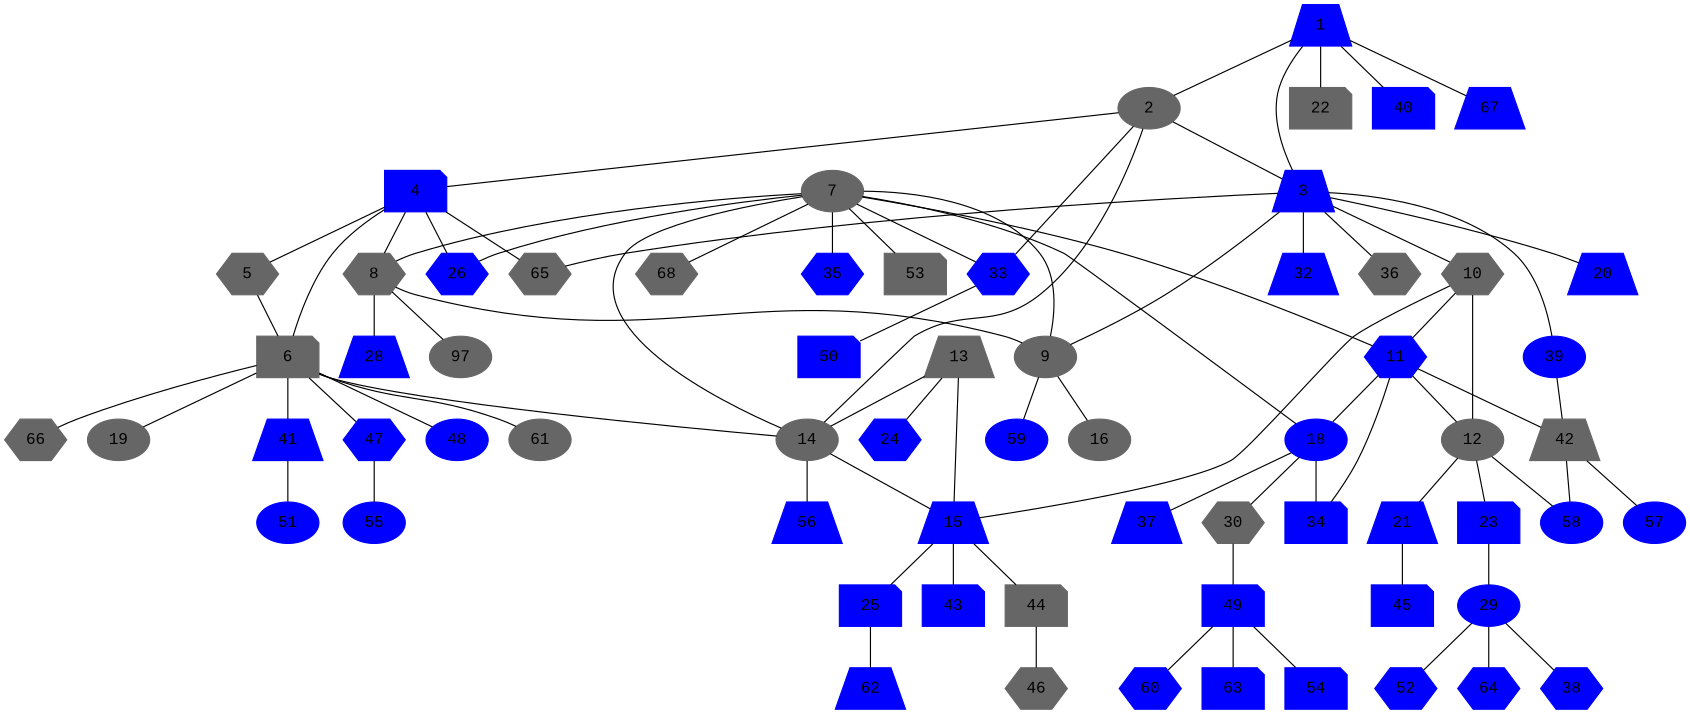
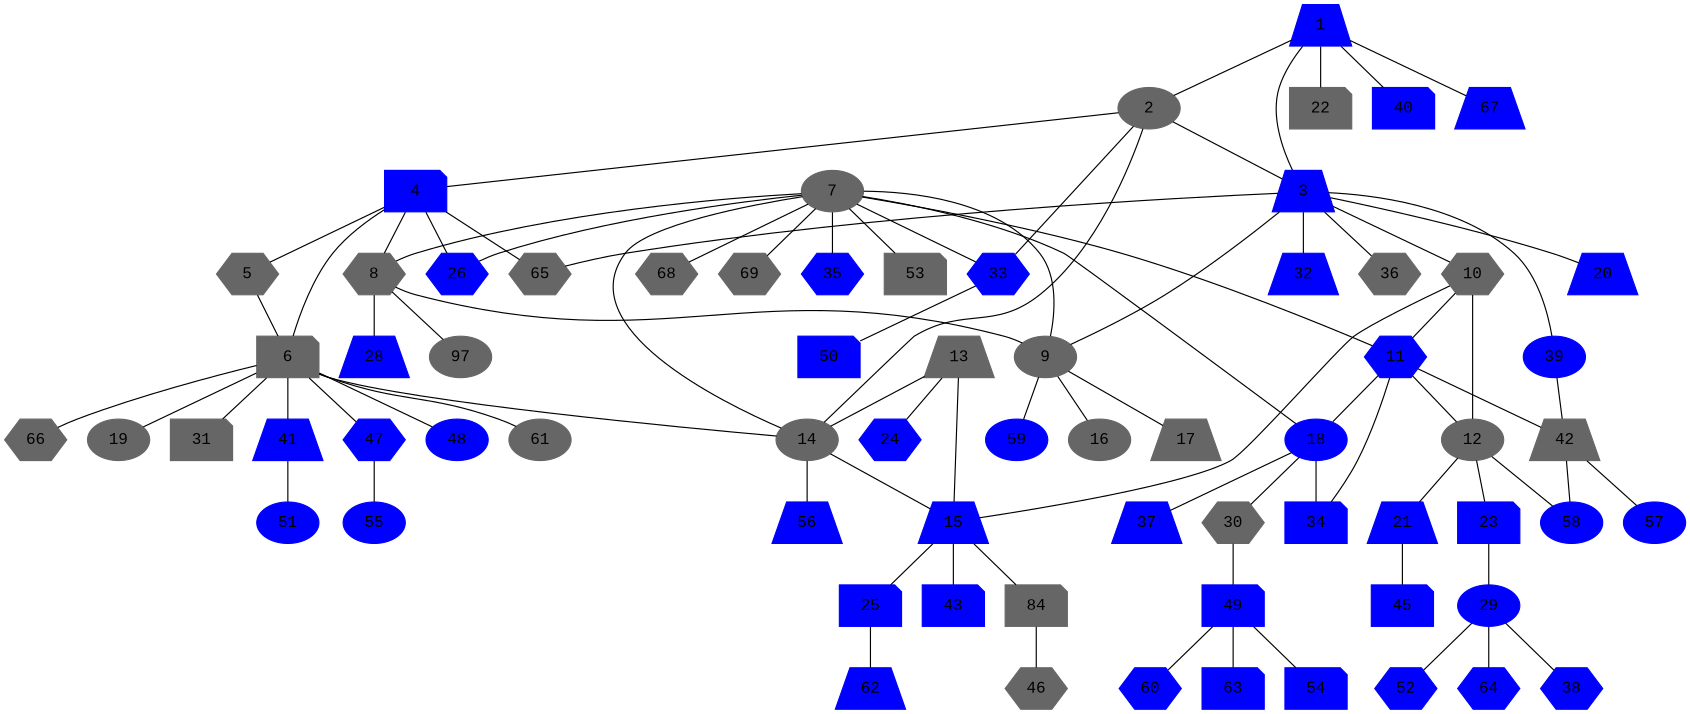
node "69": added
node "31": added
node "17": added
node "44": label "44" -> "84"
